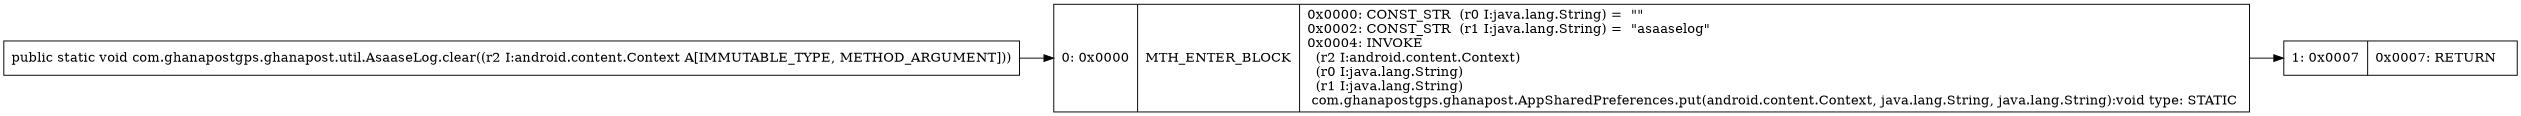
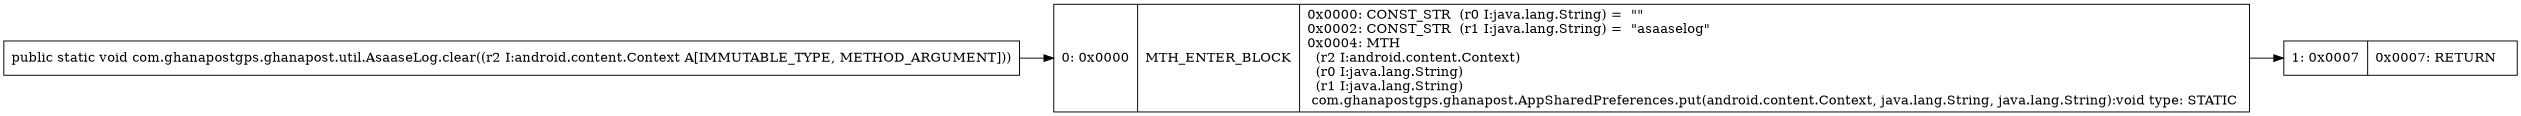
node "0: 0x0000": text "0x0004: INVOKE" -> "0x0004: MTH"
